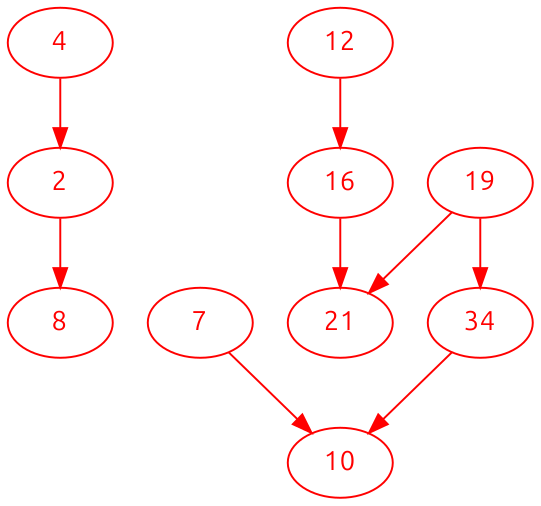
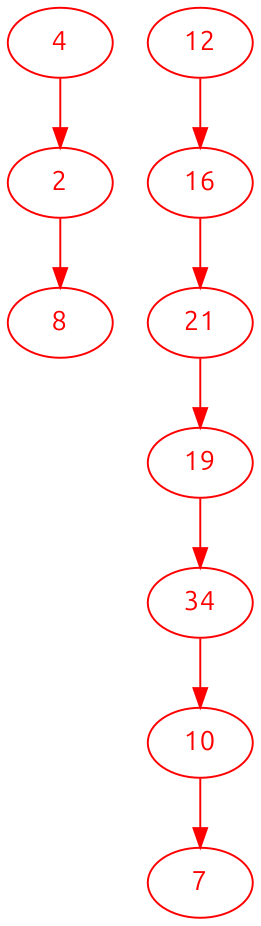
edge "19" -> "21": reversed
edge "7" -> "10": reversed
